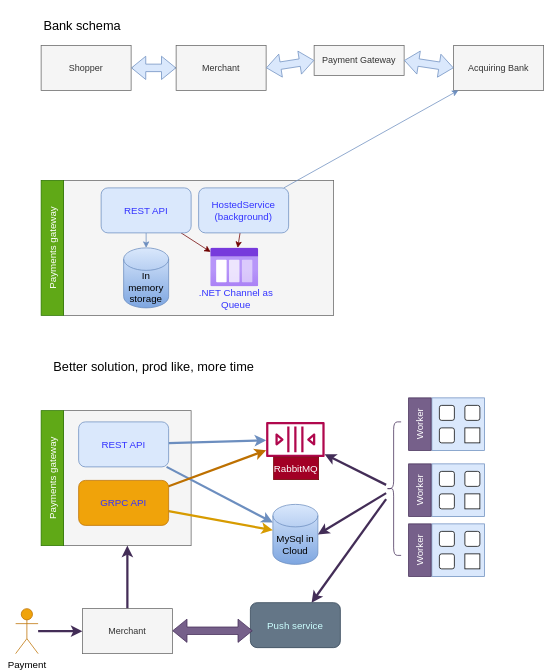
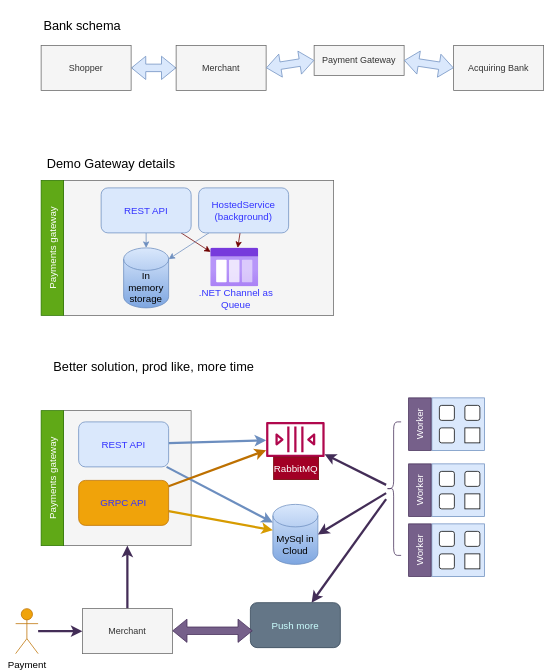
edge "HostedService (background)" -> "Acquiring Bank": now "HostedService (background)" -> "In memory storage"
node "Demo Gateway details": added
node "Push service": label "Push service" -> "Push more"
